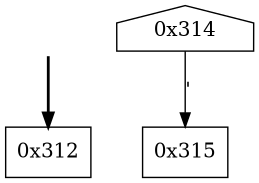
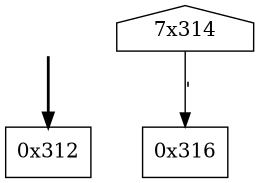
node "0x314": label "0x314" -> "7x314"
node "0x315": label "0x315" -> "0x316"
